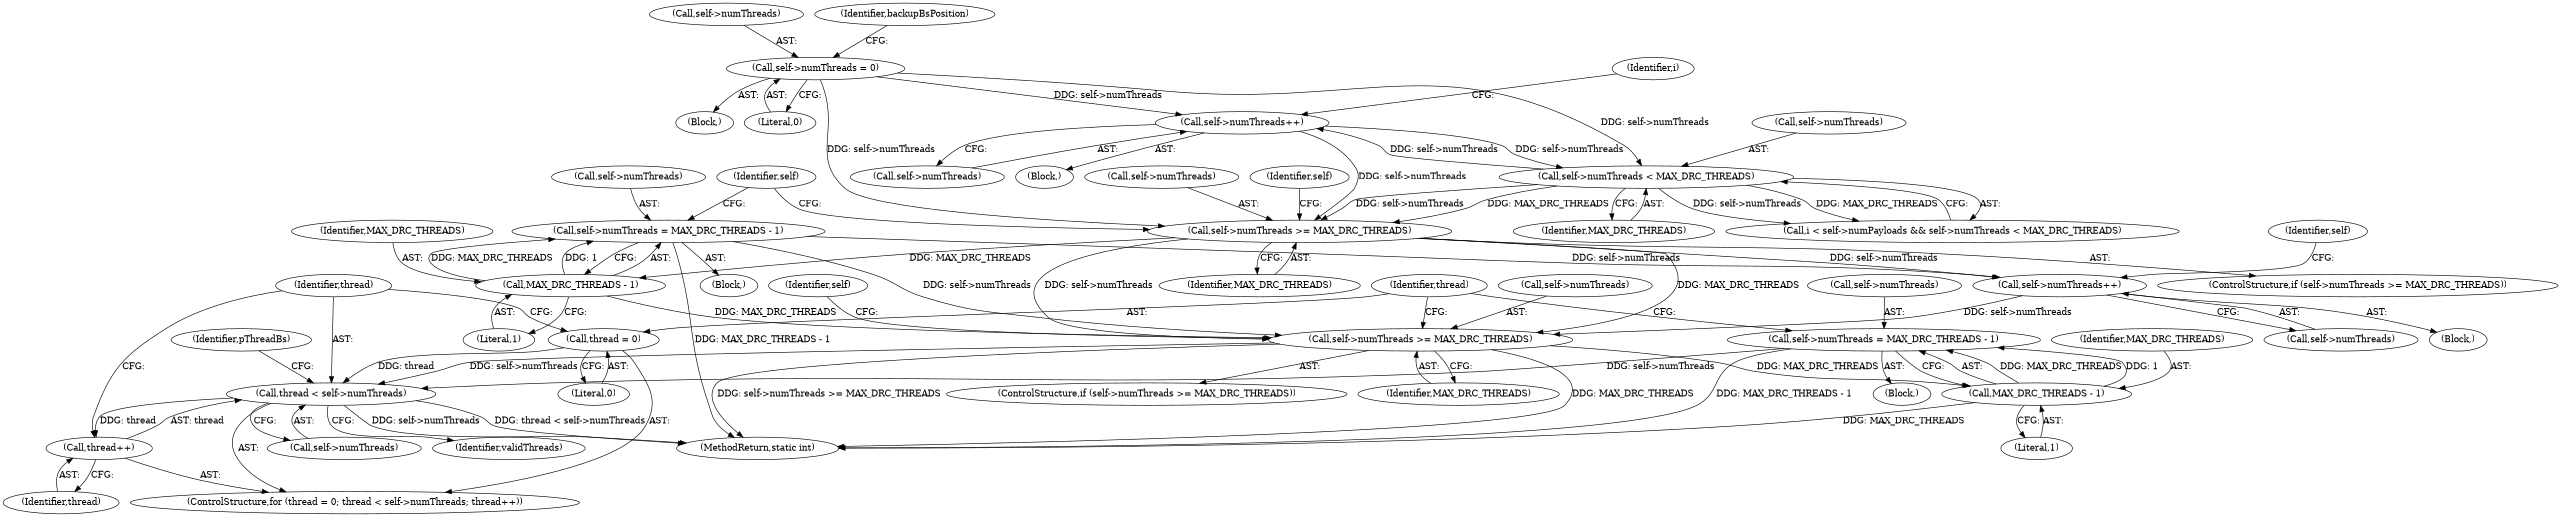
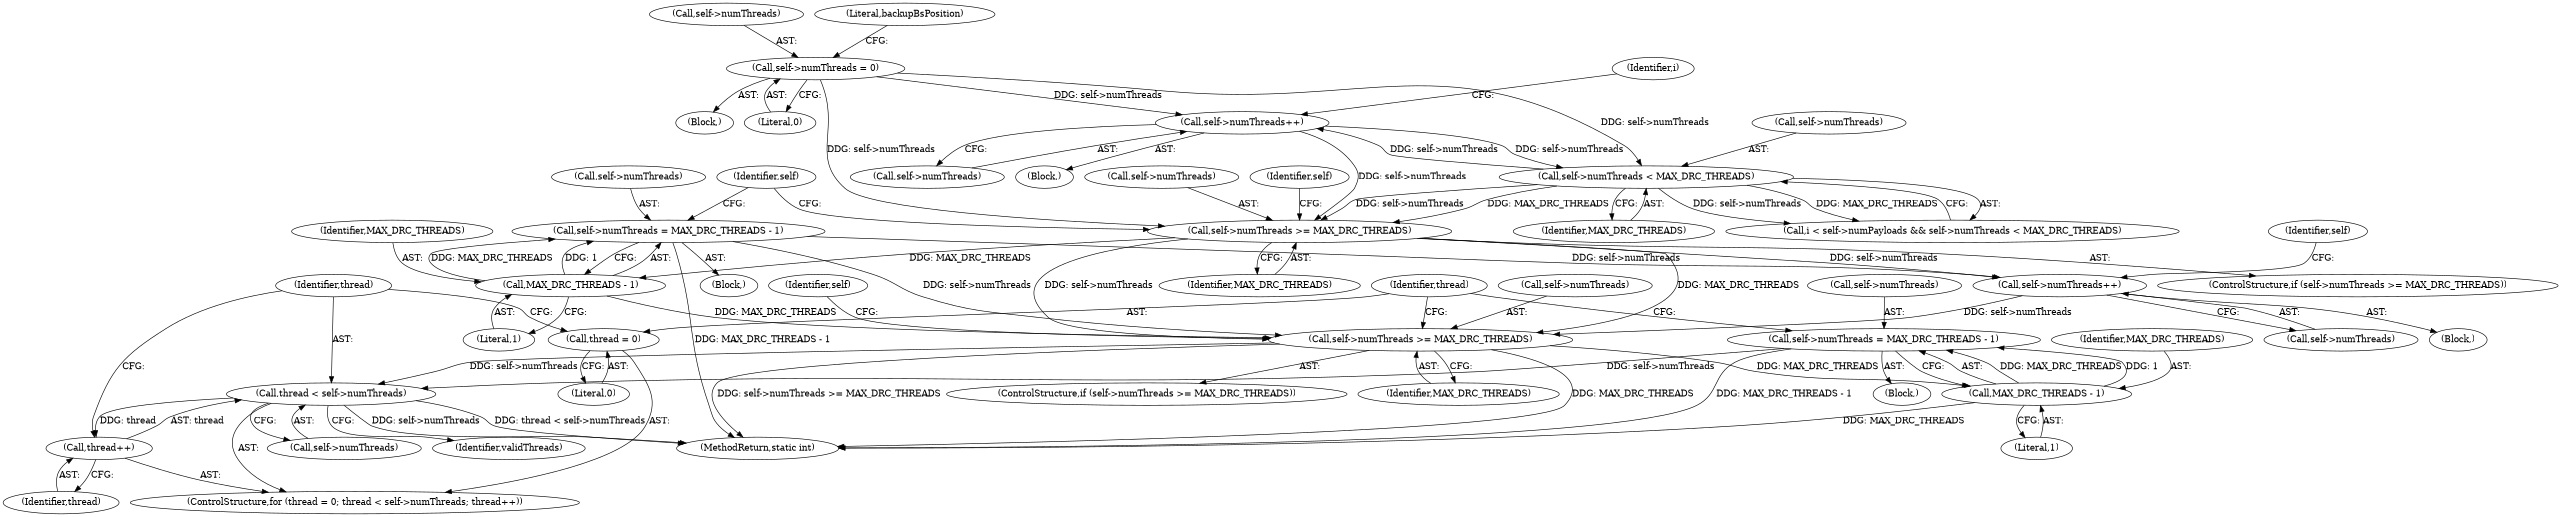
node "(Identifier,backupBsPosition)": label "(Identifier,backupBsPosition)" -> "(Literal,backupBsPosition)"
node "(Identifier,pThreadBs)": removed
edge "(Call,thread = 0)" -> "(Call,thread < self->numThreads)": removed, label "DDG: thread"
